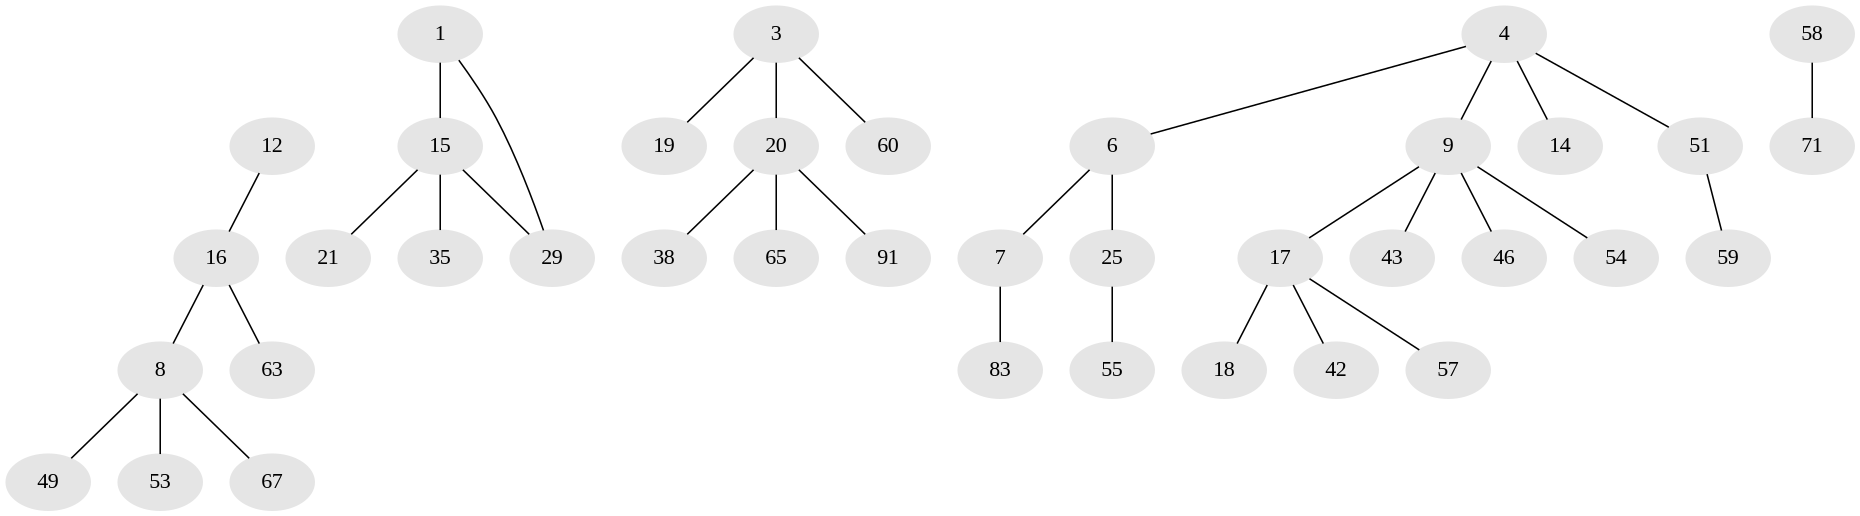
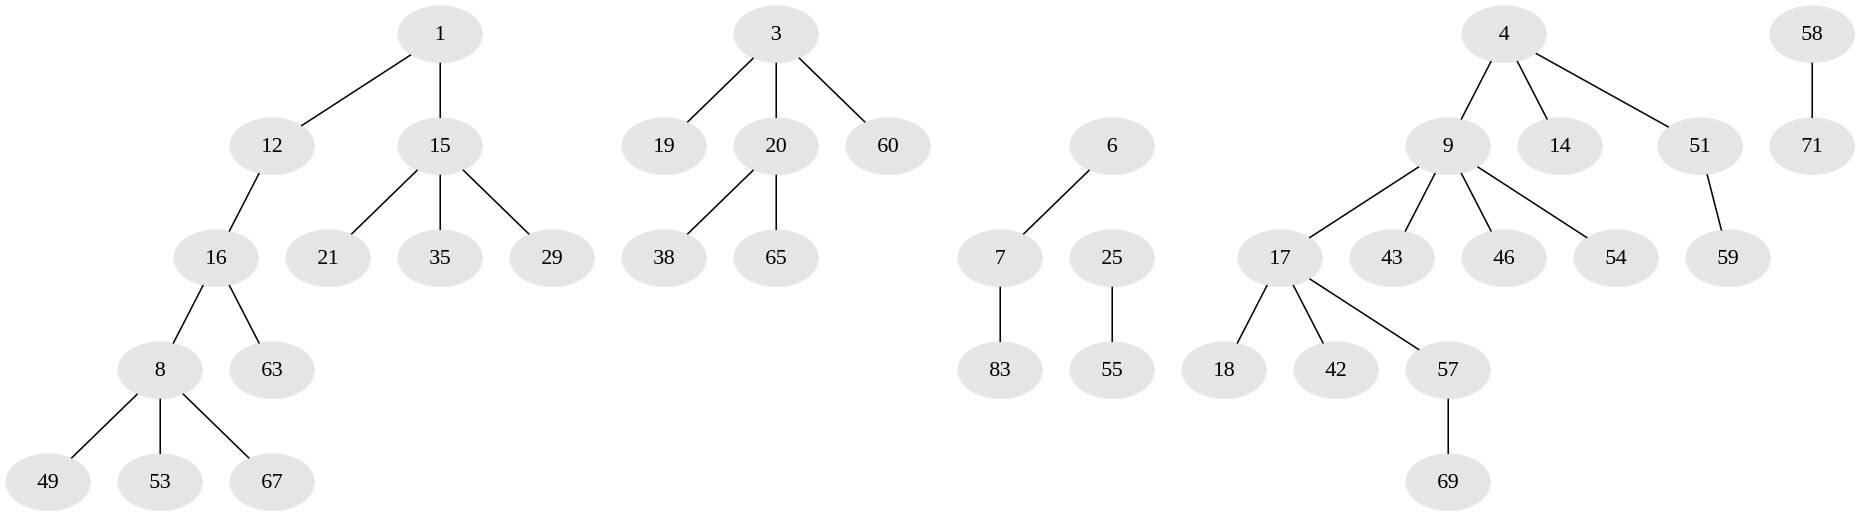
edge "4" -- "6": removed
edge "1" -- "29": now "1" -- "12"
edge "6" -- "25": removed
node "91": removed
node "69": added
